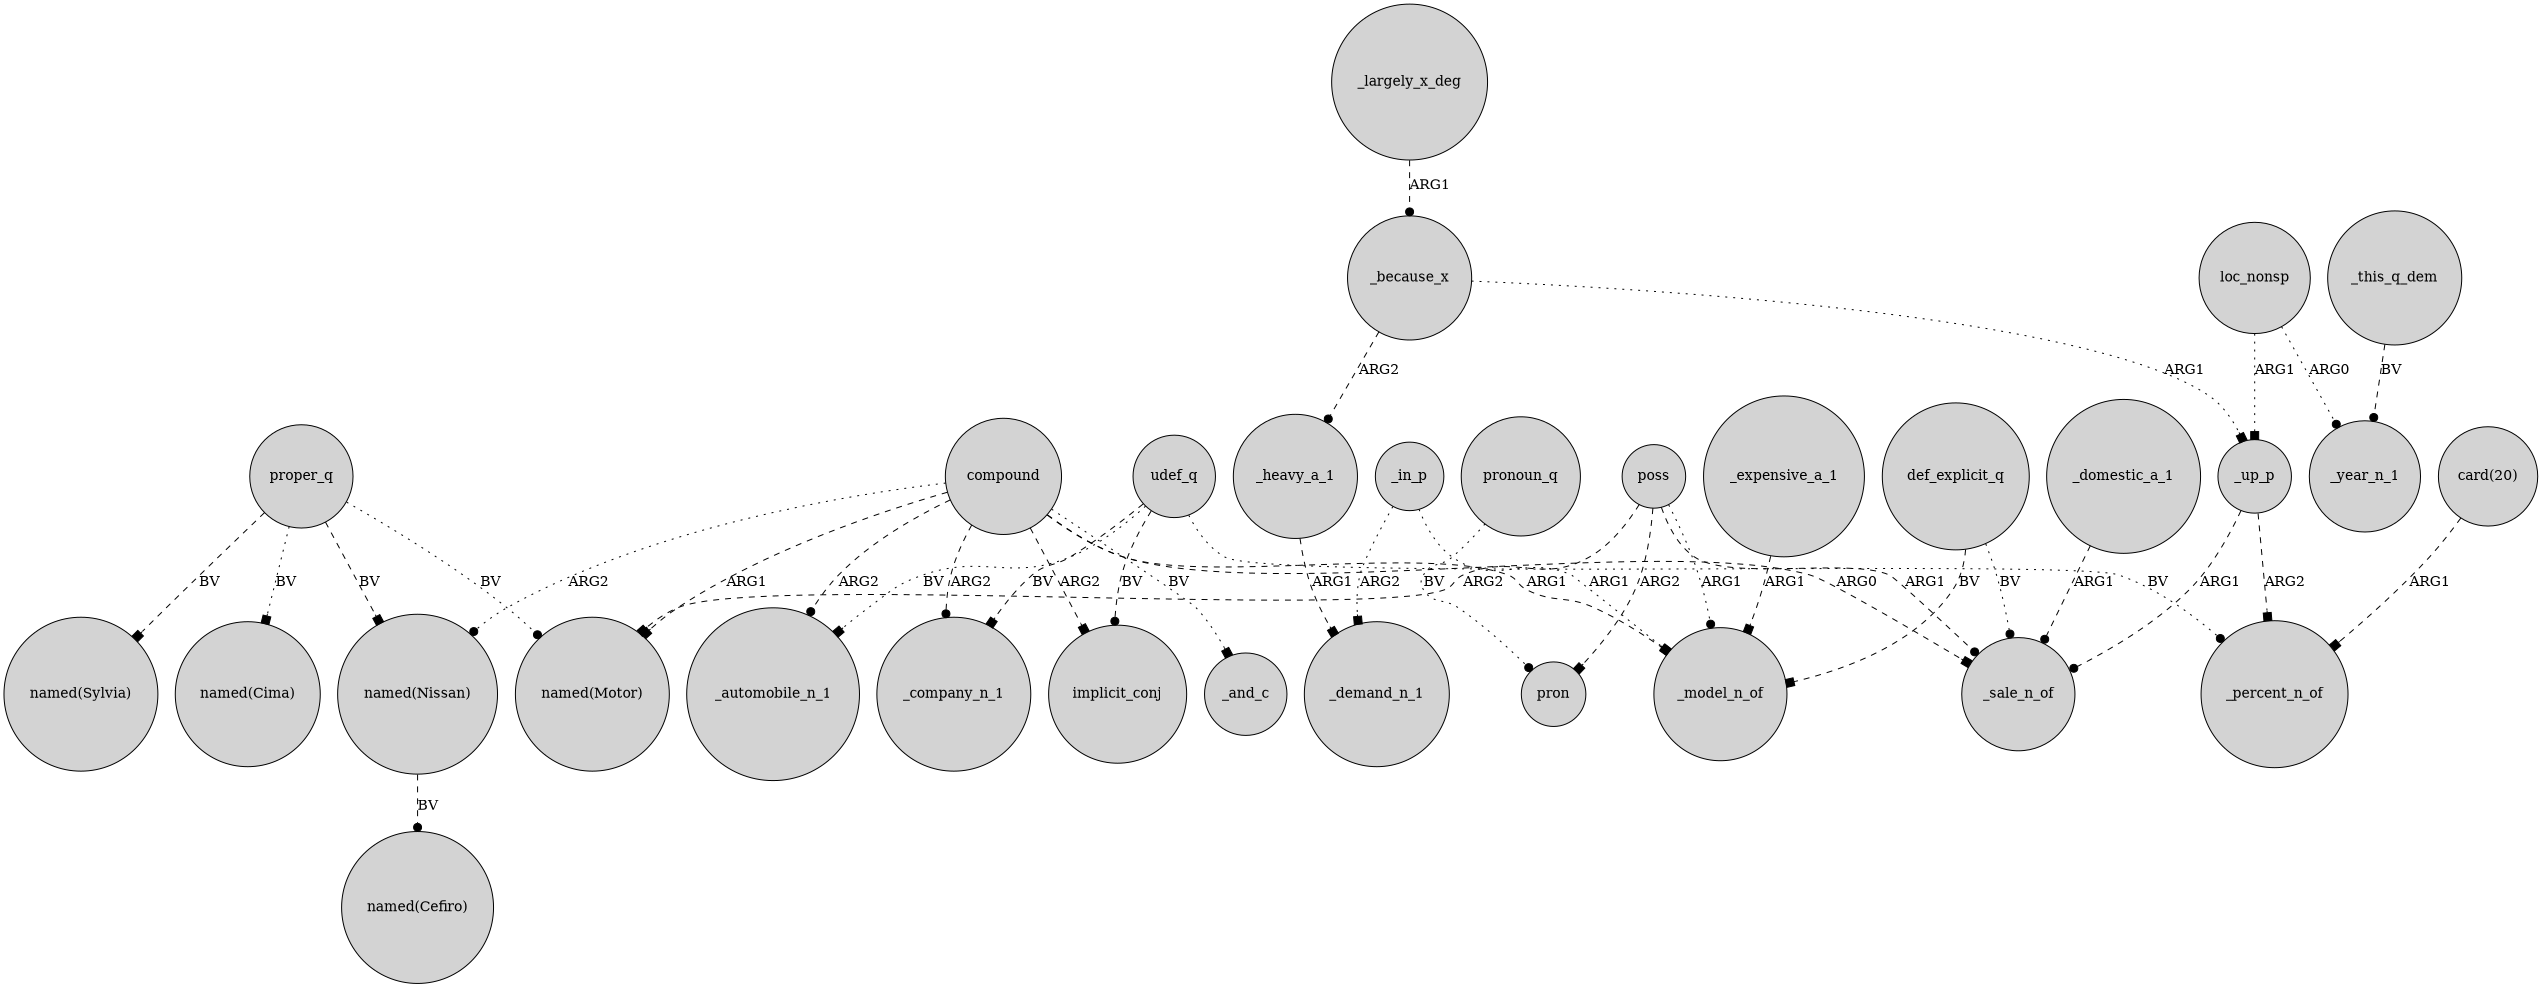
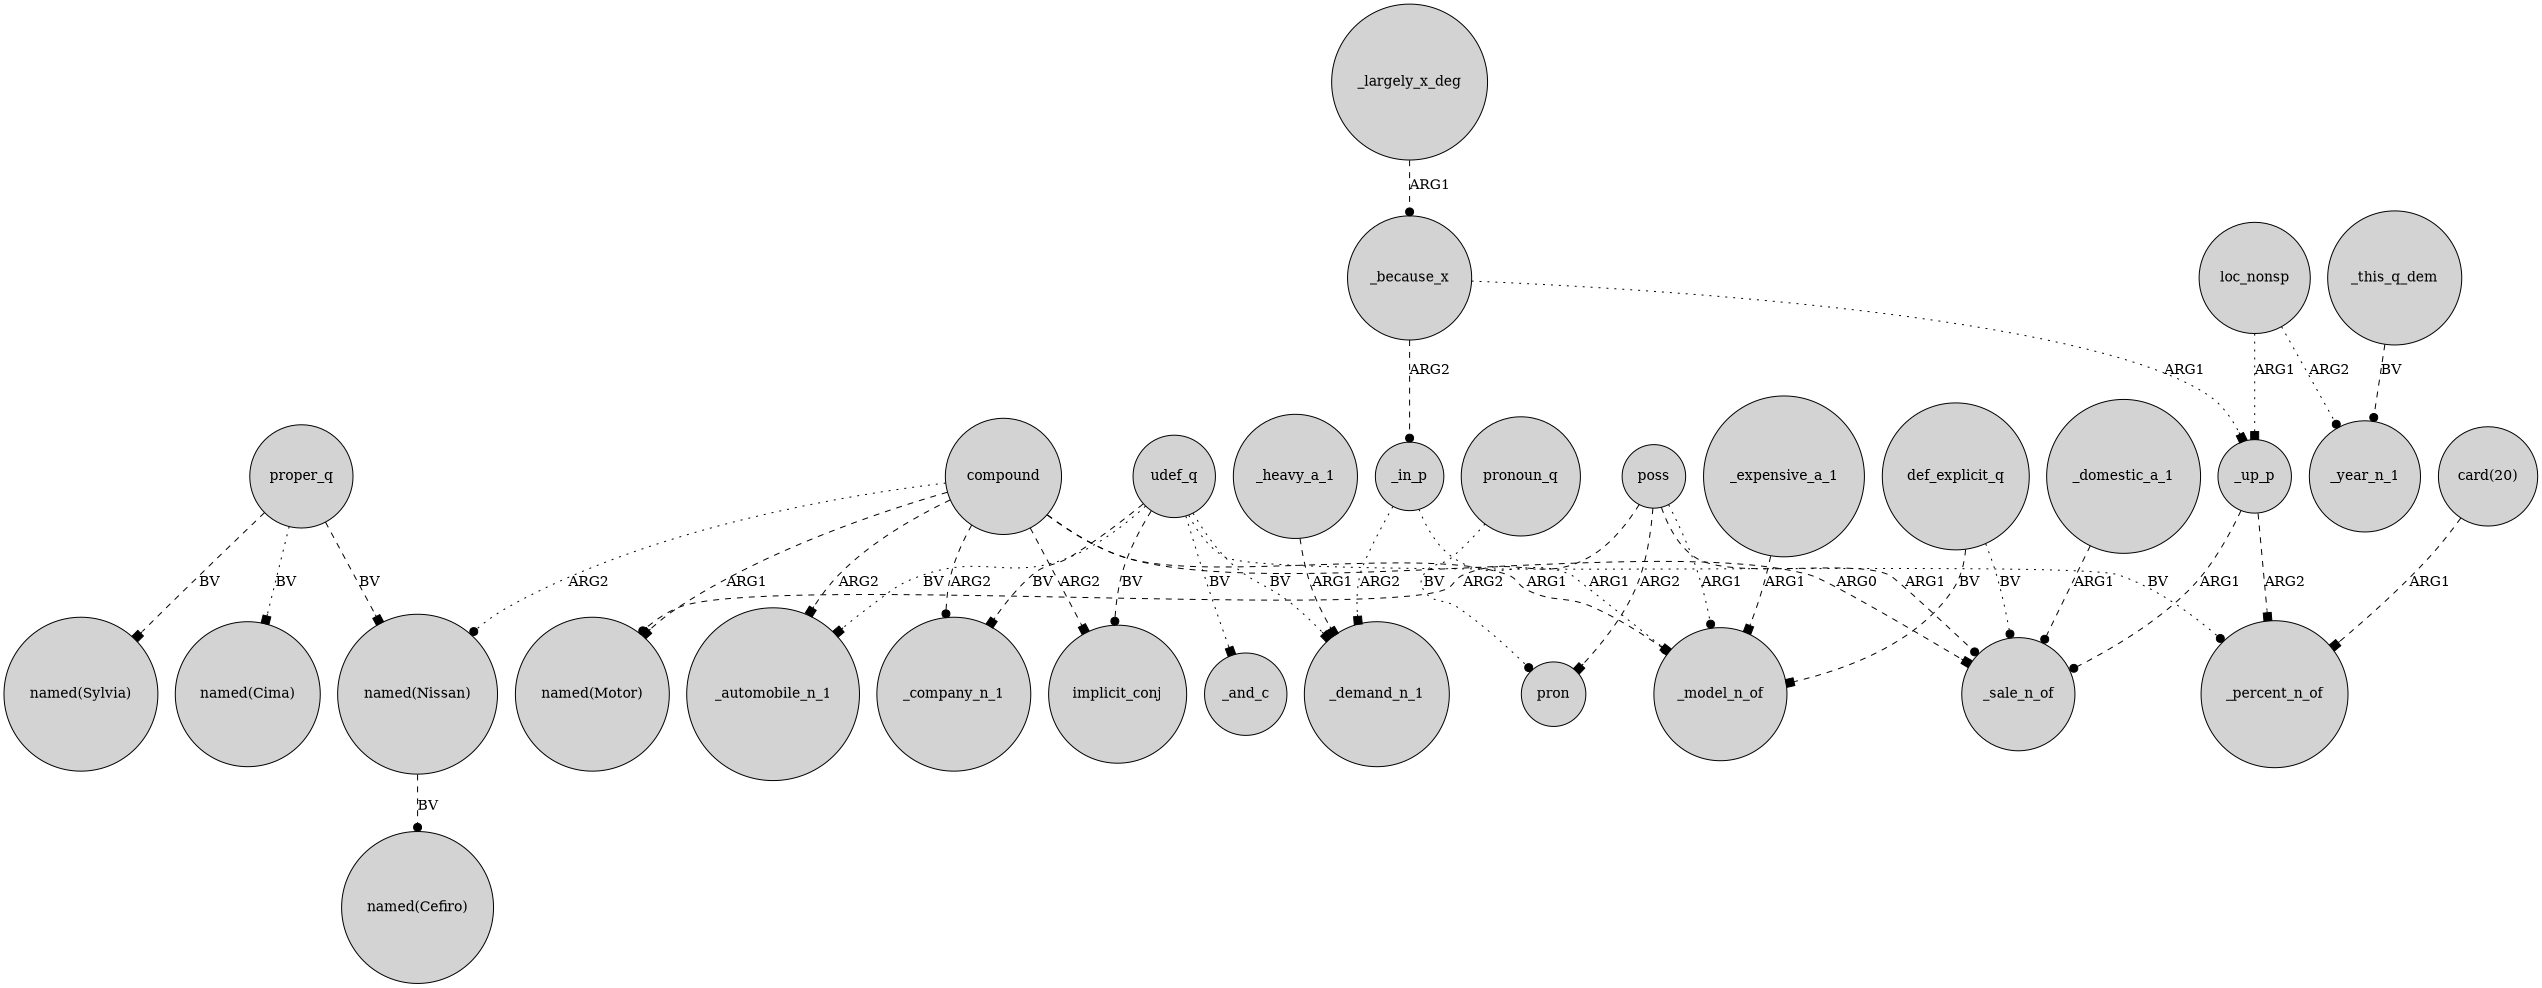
edge "loc_nonsp" -> "_year_n_1": label "ARG0" -> "ARG2"
edge "_because_x" -> "_heavy_a_1": now "_because_x" -> "_in_p"
edge "compound" -> "_automobile_n_1": arrowhead dot -> box
edge "proper_q" -> "named(Motor)": removed, label "BV"
edge "compound" -> "_and_c": now "udef_q" -> "_and_c"
edge "udef_q" -> "_demand_n_1": added, label "BV"
edge "compound" -> "_model_n_of": arrowhead box -> dot
edge "poss" -> "named(Motor)": arrowhead box -> dot
